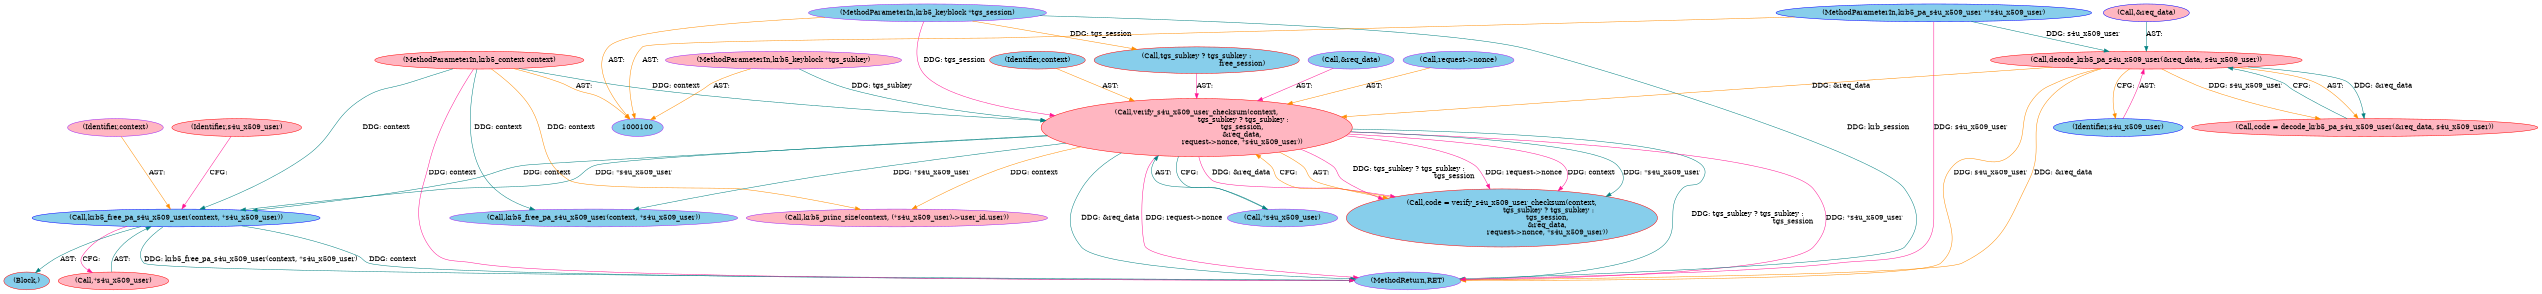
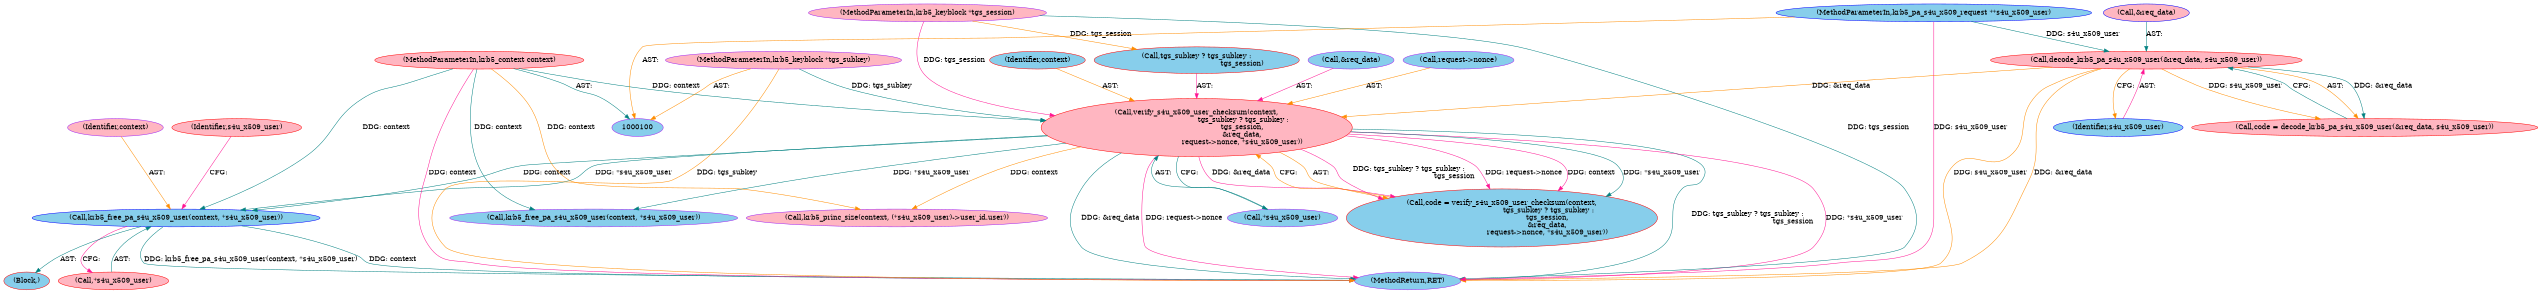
node "(MethodParameterIn,krb5_keyblock *tgs_session)": fillcolor skyblue -> lightpink
node "(MethodParameterIn,krb5_pa_s4u_x509_user **s4u_x509_user)": label "(MethodParameterIn,krb5_pa_s4u_x509_user **s4u_x509_user)" -> "(MethodParameterIn,krb5_pa_s4u_x509_request **s4u_x509_user)"
edge "(MethodParameterIn,krb5_keyblock *tgs_session)" -> "1000100": removed, label "AST:"
node "(Call,tgs_subkey ? tgs_subkey : free_session)": label "(Call,tgs_subkey ? tgs_subkey : free_session)" -> "(Call,tgs_subkey ? tgs_subkey : tgs_session)"
edge "(MethodParameterIn,krb5_context context)" -> "1000100": color darkorange -> teal
edge "(MethodParameterIn,krb5_keyblock *tgs_session)" -> "(MethodReturn,RET)": label "DDG: krb_session" -> "DDG: tgs_session"
edge "(MethodParameterIn,krb5_keyblock *tgs_subkey)" -> "(MethodReturn,RET)": added, label "DDG: tgs_subkey"
